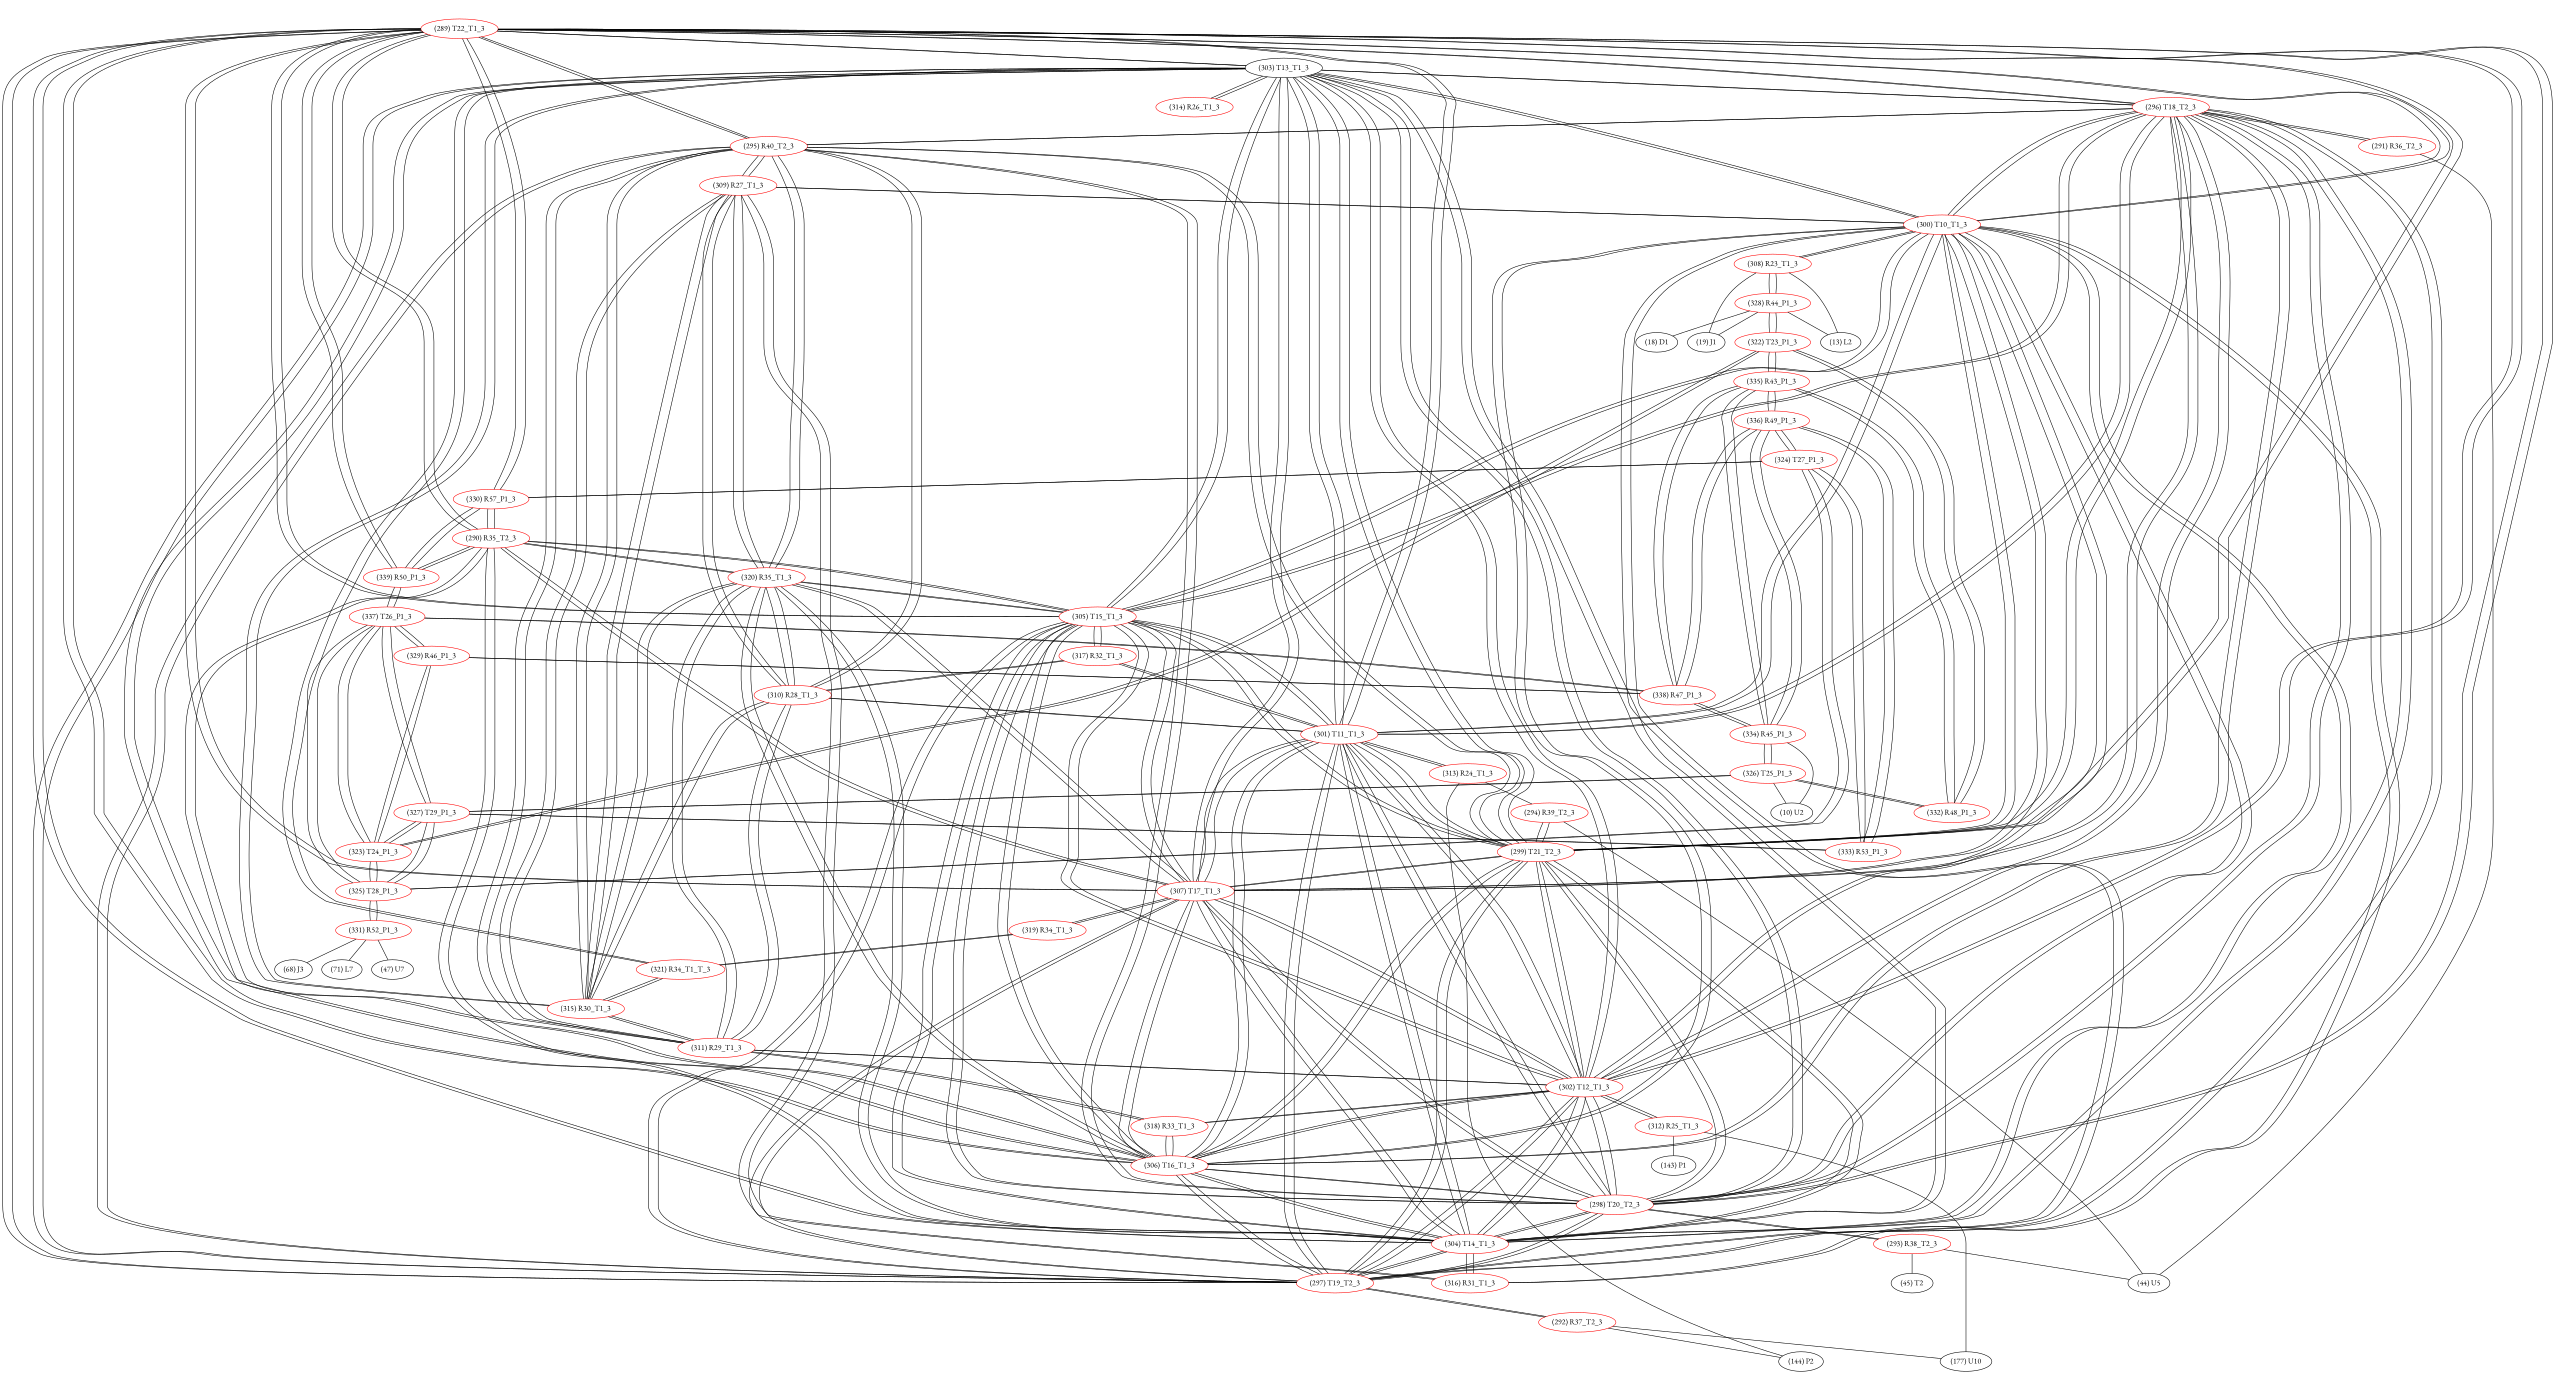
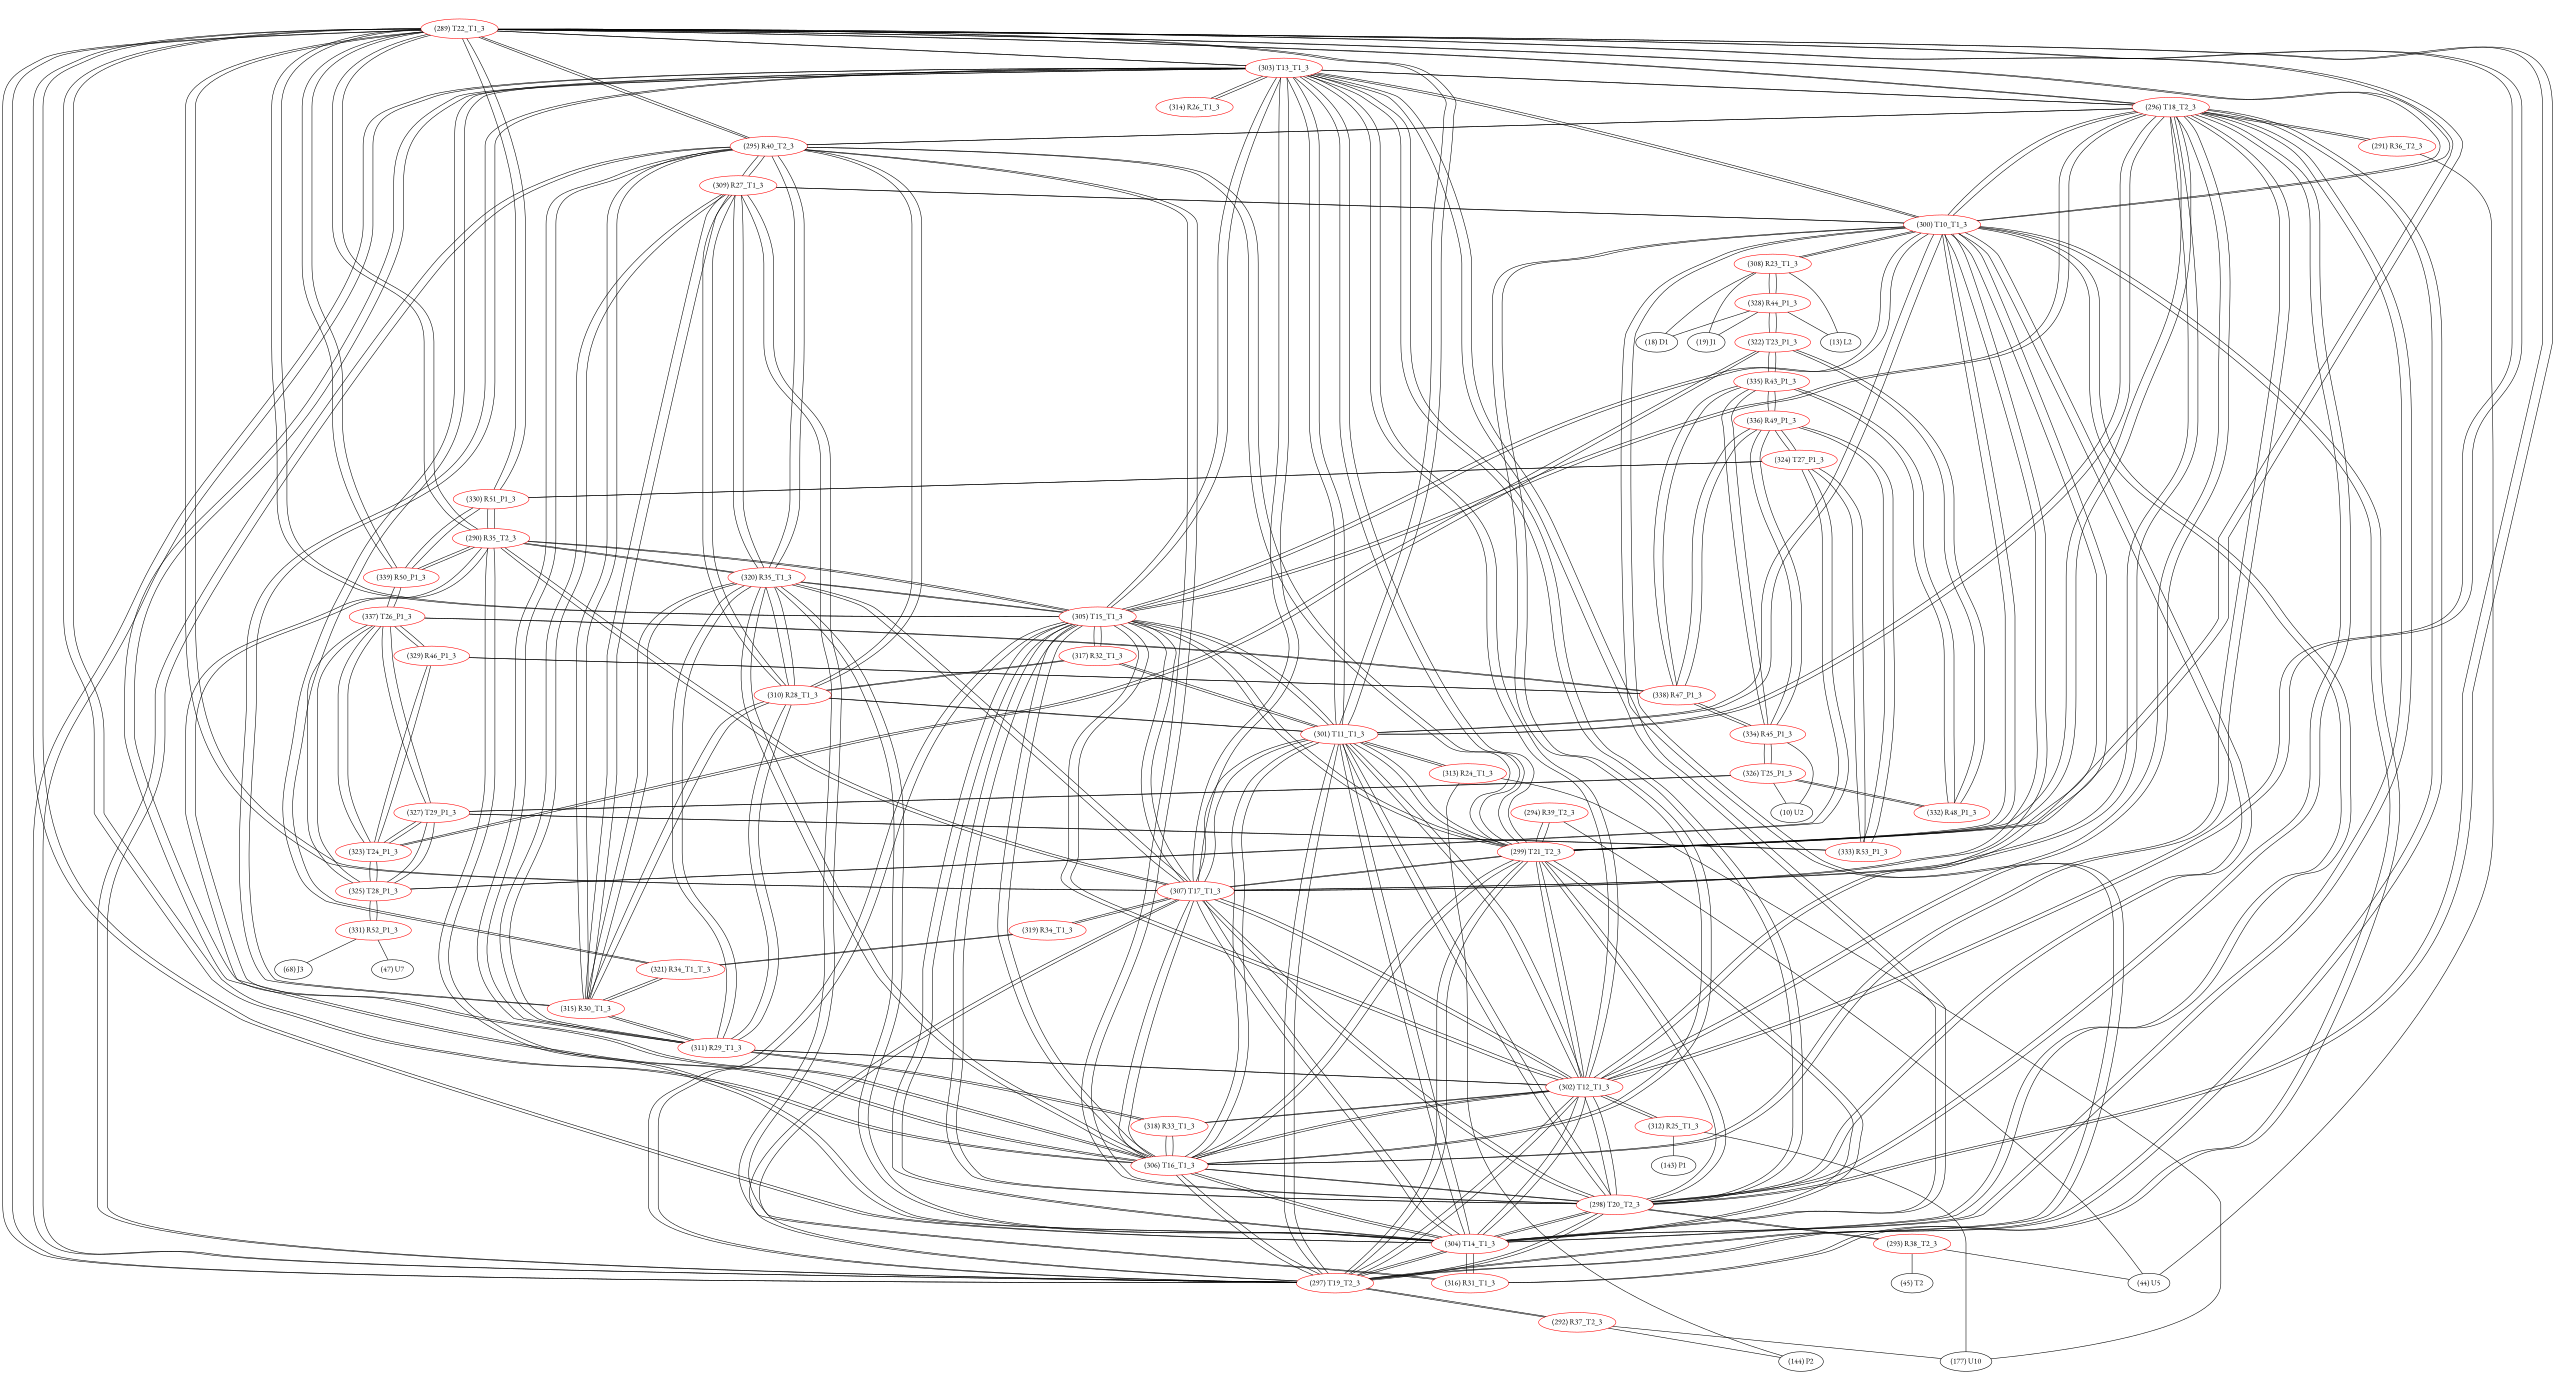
node "(303) T13_T1_3": color black -> red
edge "(308) R23_T1_3" -- "(18) D1": added
node "(330) R57_P1_3": label "(330) R57_P1_3" -> "(330) R51_P1_3"
edge "(313) R24_T1_3" -- "(294) R39_T2_3": now "(313) R24_T1_3" -- "(177) U10"
node "(71) L7": removed
